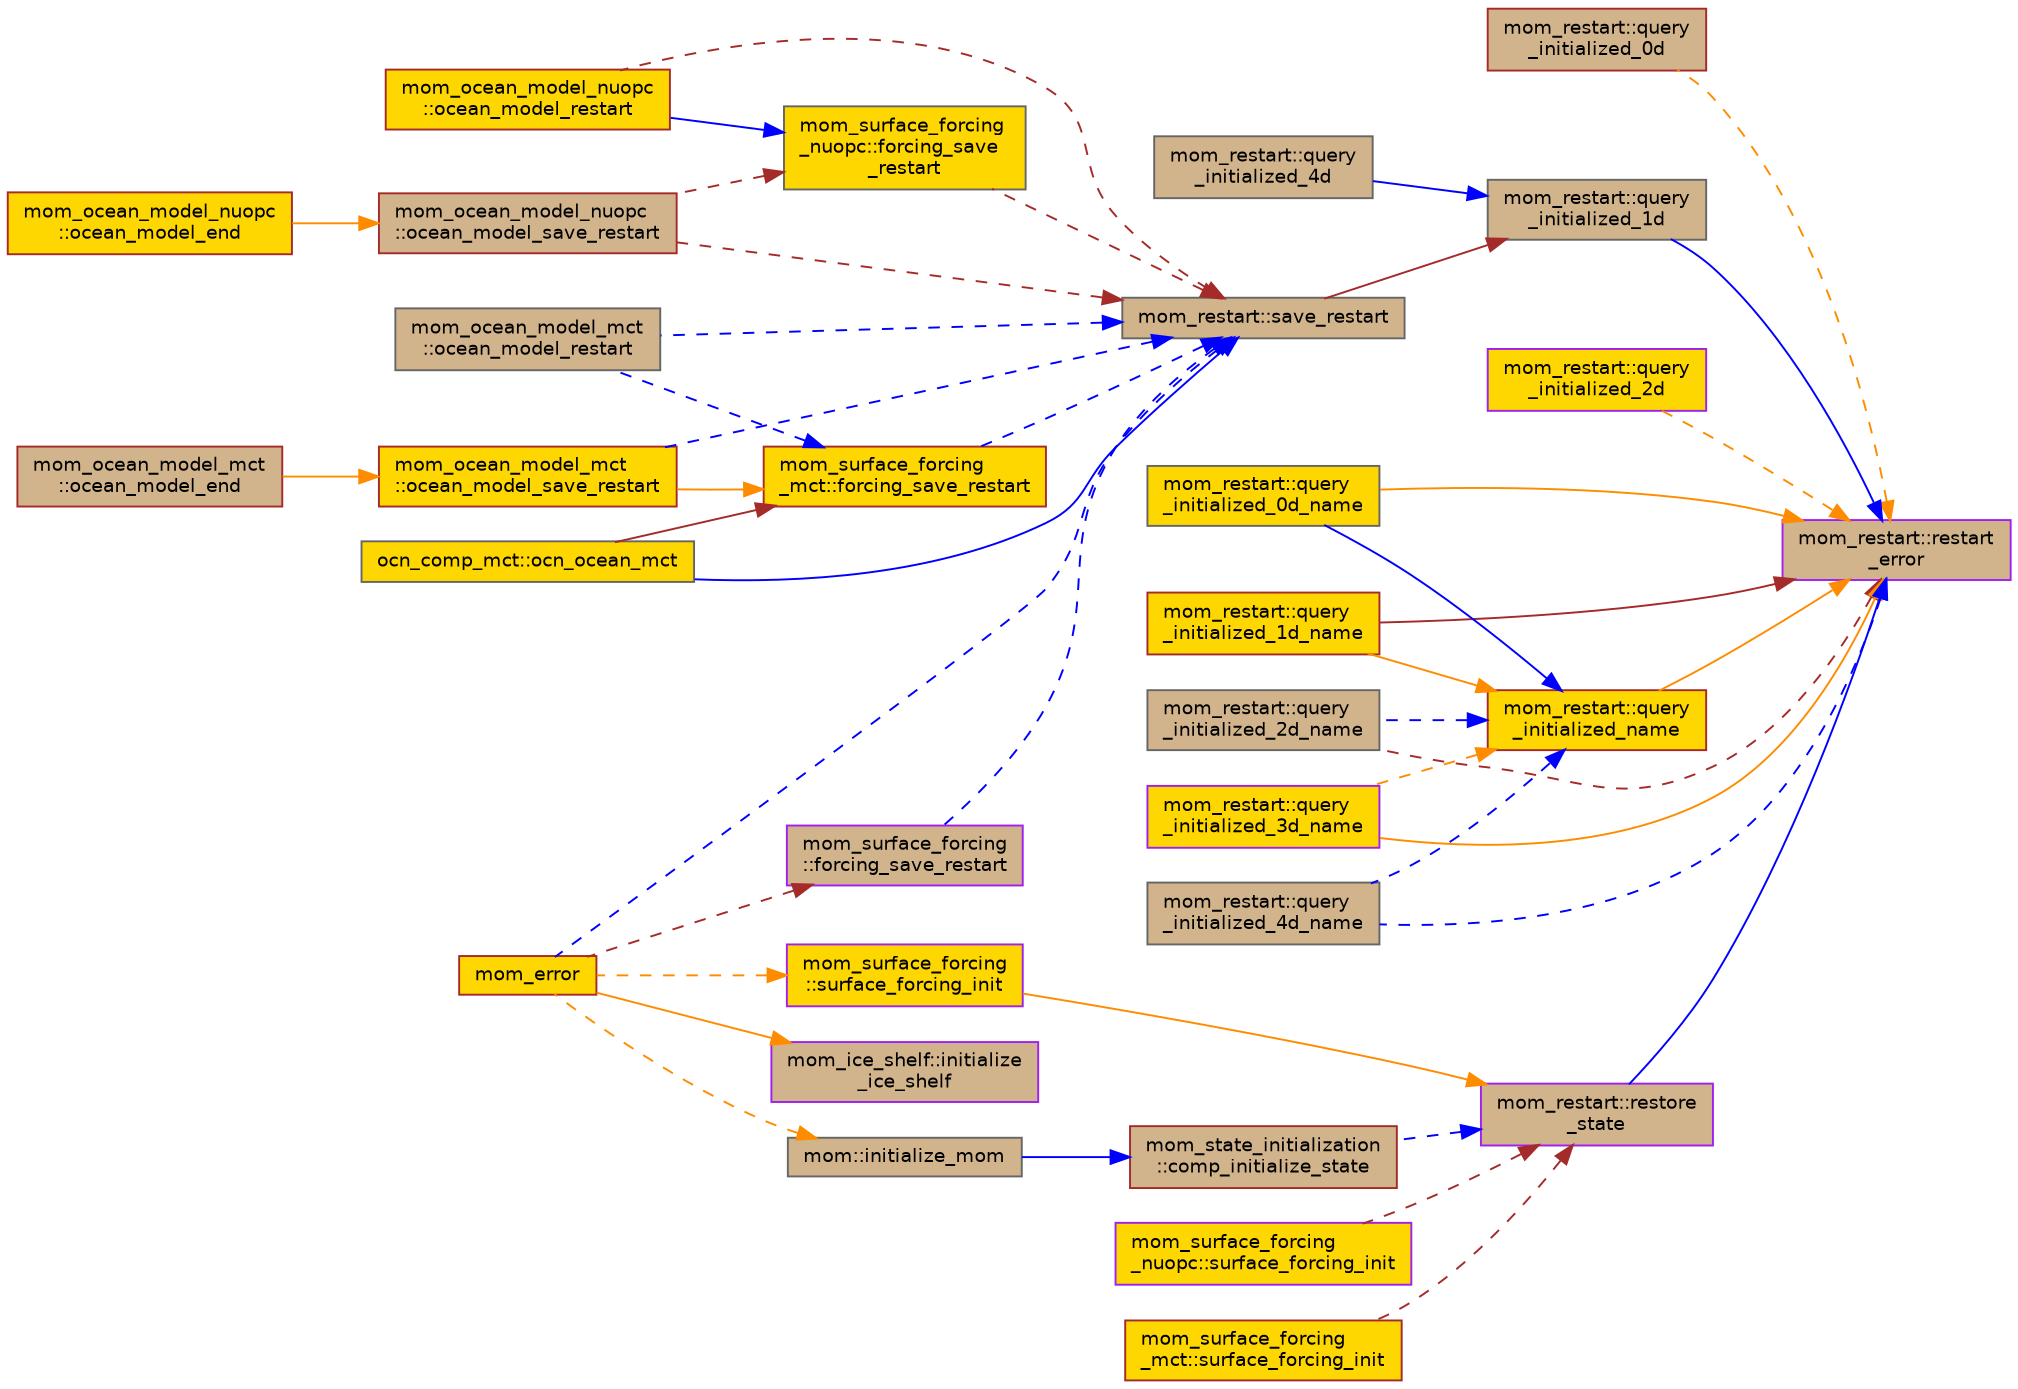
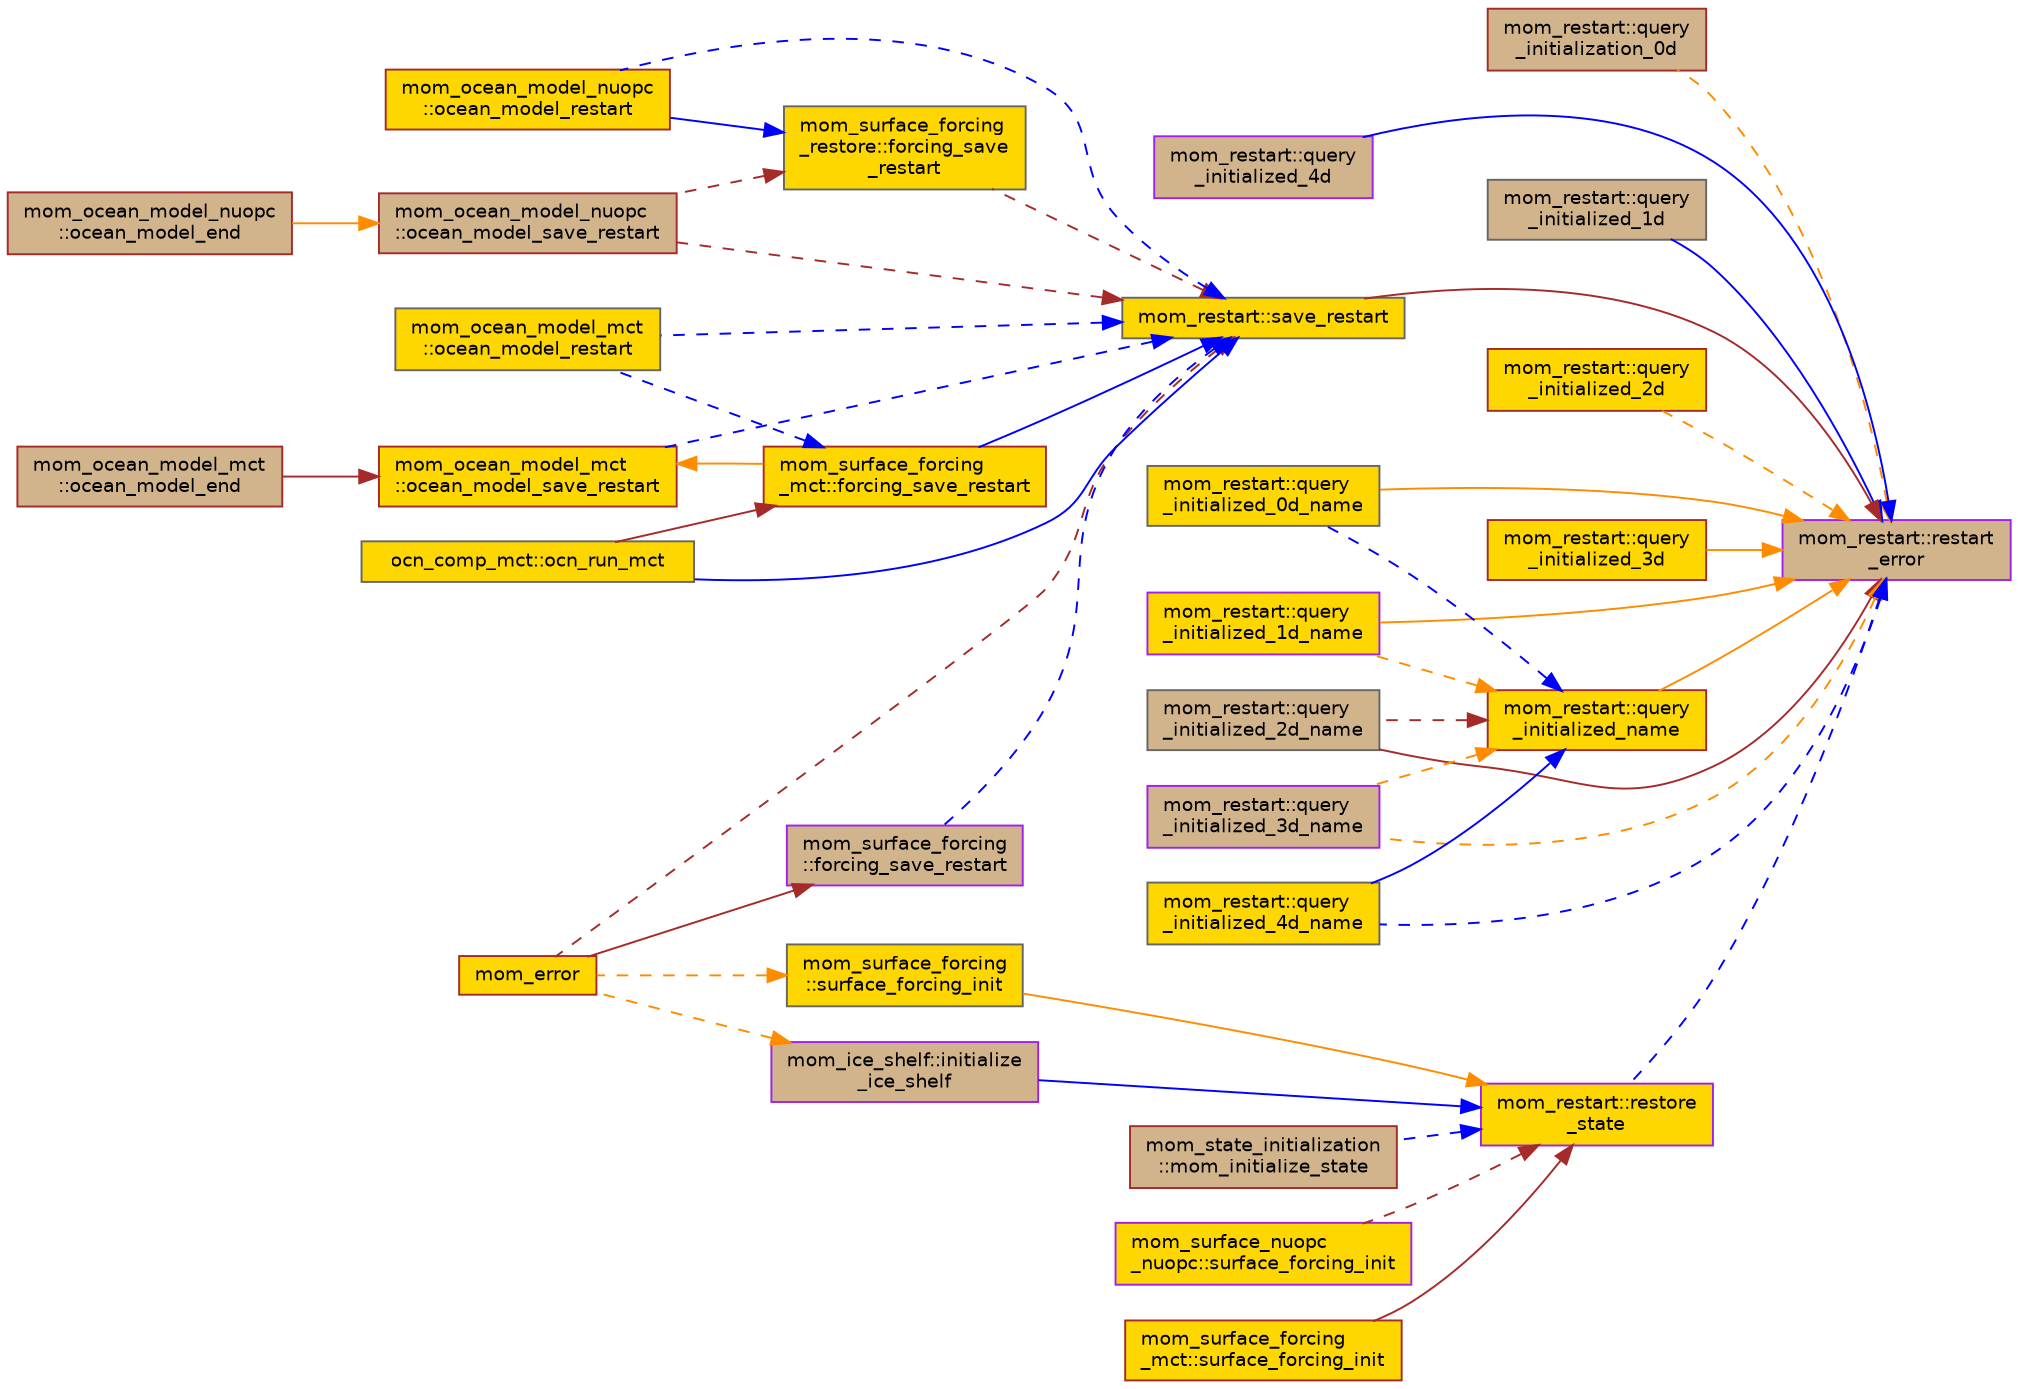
node "mom_restart::query _initialized_0d": label "mom_restart::query _initialized_0d" -> "mom_restart::query _initialization_0d"
edge "mom_ocean_model_nuopc ::ocean_model_restart" -> "mom_restart::save_restart": color brown -> blue
node "mom_surface_forcing _nuopc::forcing_save _restart": label "mom_surface_forcing _nuopc::forcing_save _restart" -> "mom_surface_forcing _restore::forcing_save _restart"
node "mom_restart::query _initialized_4d": color gray40 -> purple
edge "mom_restart::query _initialized_4d" -> "mom_restart::query _initialized_1d": now "mom_restart::query _initialized_4d" -> "mom_restart::restart _error"
node "mom_ocean_model_nuopc ::ocean_model_end": fillcolor gold -> tan
edge "mom_restart::save_restart" -> "mom_restart::query _initialized_1d": now "mom_restart::save_restart" -> "mom_restart::restart _error"
node "mom_restart::save_restart": fillcolor tan -> gold
node "mom_ocean_model_mct ::ocean_model_restart": fillcolor tan -> gold
node "mom_restart::query _initialized_2d": color purple -> brown
edge "mom_surface_forcing _mct::forcing_save_restart" -> "mom_restart::save_restart": style dashed -> solid
edge "mom_ocean_model_mct ::ocean_model_end" -> "mom_ocean_model_mct ::ocean_model_save_restart": color darkorange -> brown
edge "mom_ocean_model_mct ::ocean_model_save_restart" -> "mom_surface_forcing _mct::forcing_save_restart": reversed
node "mom_restart::query _initialized_3d": added
node "ocn_comp_mct::ocn_ocean_mct": label "ocn_comp_mct::ocn_ocean_mct" -> "ocn_comp_mct::ocn_run_mct"
edge "mom_restart::query _initialized_0d_name" -> "mom_restart::query _initialized_name": style solid -> dashed
edge "mom_restart::query _initialized_1d_name" -> "mom_restart::restart _error": color brown -> darkorange
node "mom_restart::query _initialized_1d_name": color brown -> purple
edge "mom_restart::query _initialized_1d_name" -> "mom_restart::query _initialized_name": style solid -> dashed
edge "mom_error" -> "mom_restart::save_restart": color blue -> brown
edge "mom_restart::query _initialized_2d_name" -> "mom_restart::query _initialized_name": color blue -> brown
edge "mom_restart::query _initialized_2d_name" -> "mom_restart::restart _error": style dashed -> solid
edge "mom_restart::query _initialized_3d_name" -> "mom_restart::restart _error": style solid -> dashed
node "mom_restart::query _initialized_3d_name": fillcolor gold -> tan
edge "mom_restart::query _initialized_4d_name" -> "mom_restart::query _initialized_name": style dashed -> solid
edge "mom_restart::restore _state" -> "mom_restart::restart _error": style solid -> dashed
node "mom_restart::query _initialized_4d_name": fillcolor tan -> gold
edge "mom_error" -> "mom_surface_forcing ::forcing_save_restart": style dashed -> solid
node "mom_surface_forcing ::surface_forcing_init": color purple -> gray40
edge "mom_error" -> "mom_ice_shelf::initialize _ice_shelf": style solid -> dashed
edge "mom_ice_shelf::initialize _ice_shelf" -> "mom_restart::restore _state": added
node "mom_restart::restore _state": fillcolor tan -> gold
node "mom::initialize_mom": removed
node "mom_state_initialization ::comp_initialize_state": label "mom_state_initialization ::comp_initialize_state" -> "mom_state_initialization ::mom_initialize_state"
edge "mom_surface_forcing _mct::surface_forcing_init" -> "mom_restart::restore _state": style dashed -> solid
node "mom_surface_forcing _nuopc::surface_forcing_init": label "mom_surface_forcing _nuopc::surface_forcing_init" -> "mom_surface_nuopc _nuopc::surface_forcing_init"
